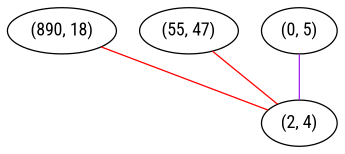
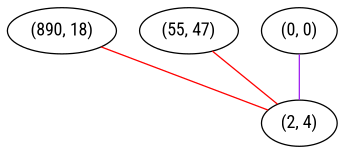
node "(0, 5)": label "(0, 5)" -> "(0, 0)"
